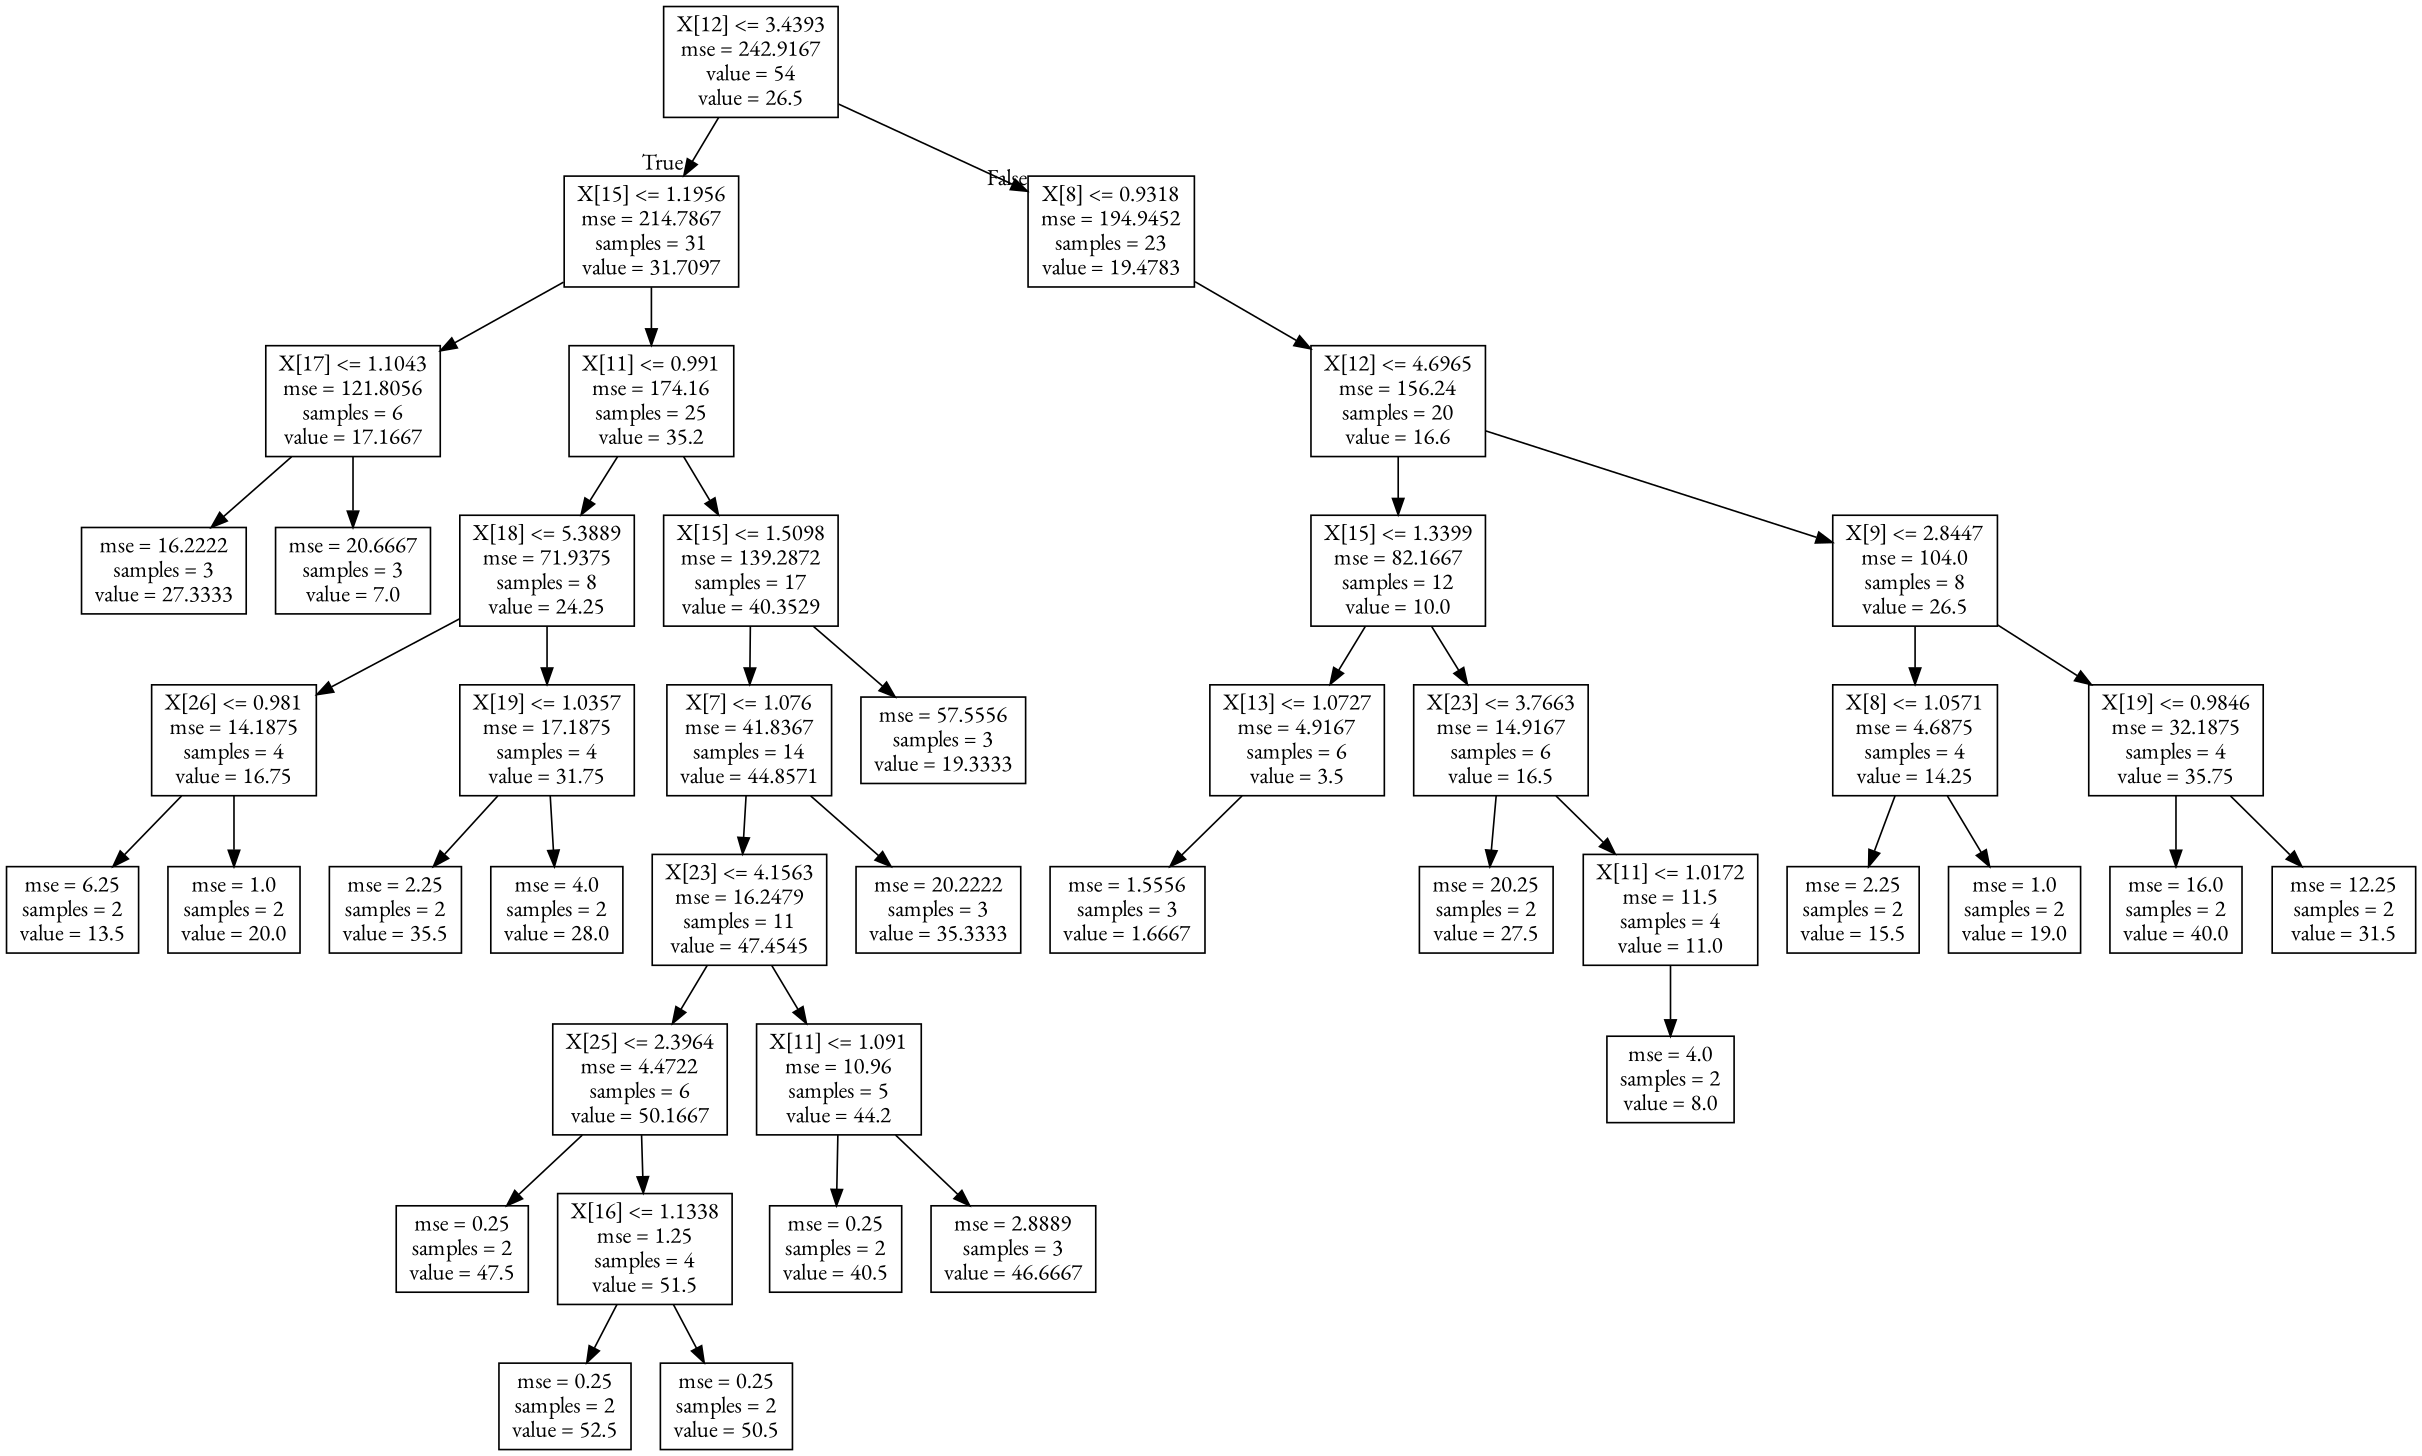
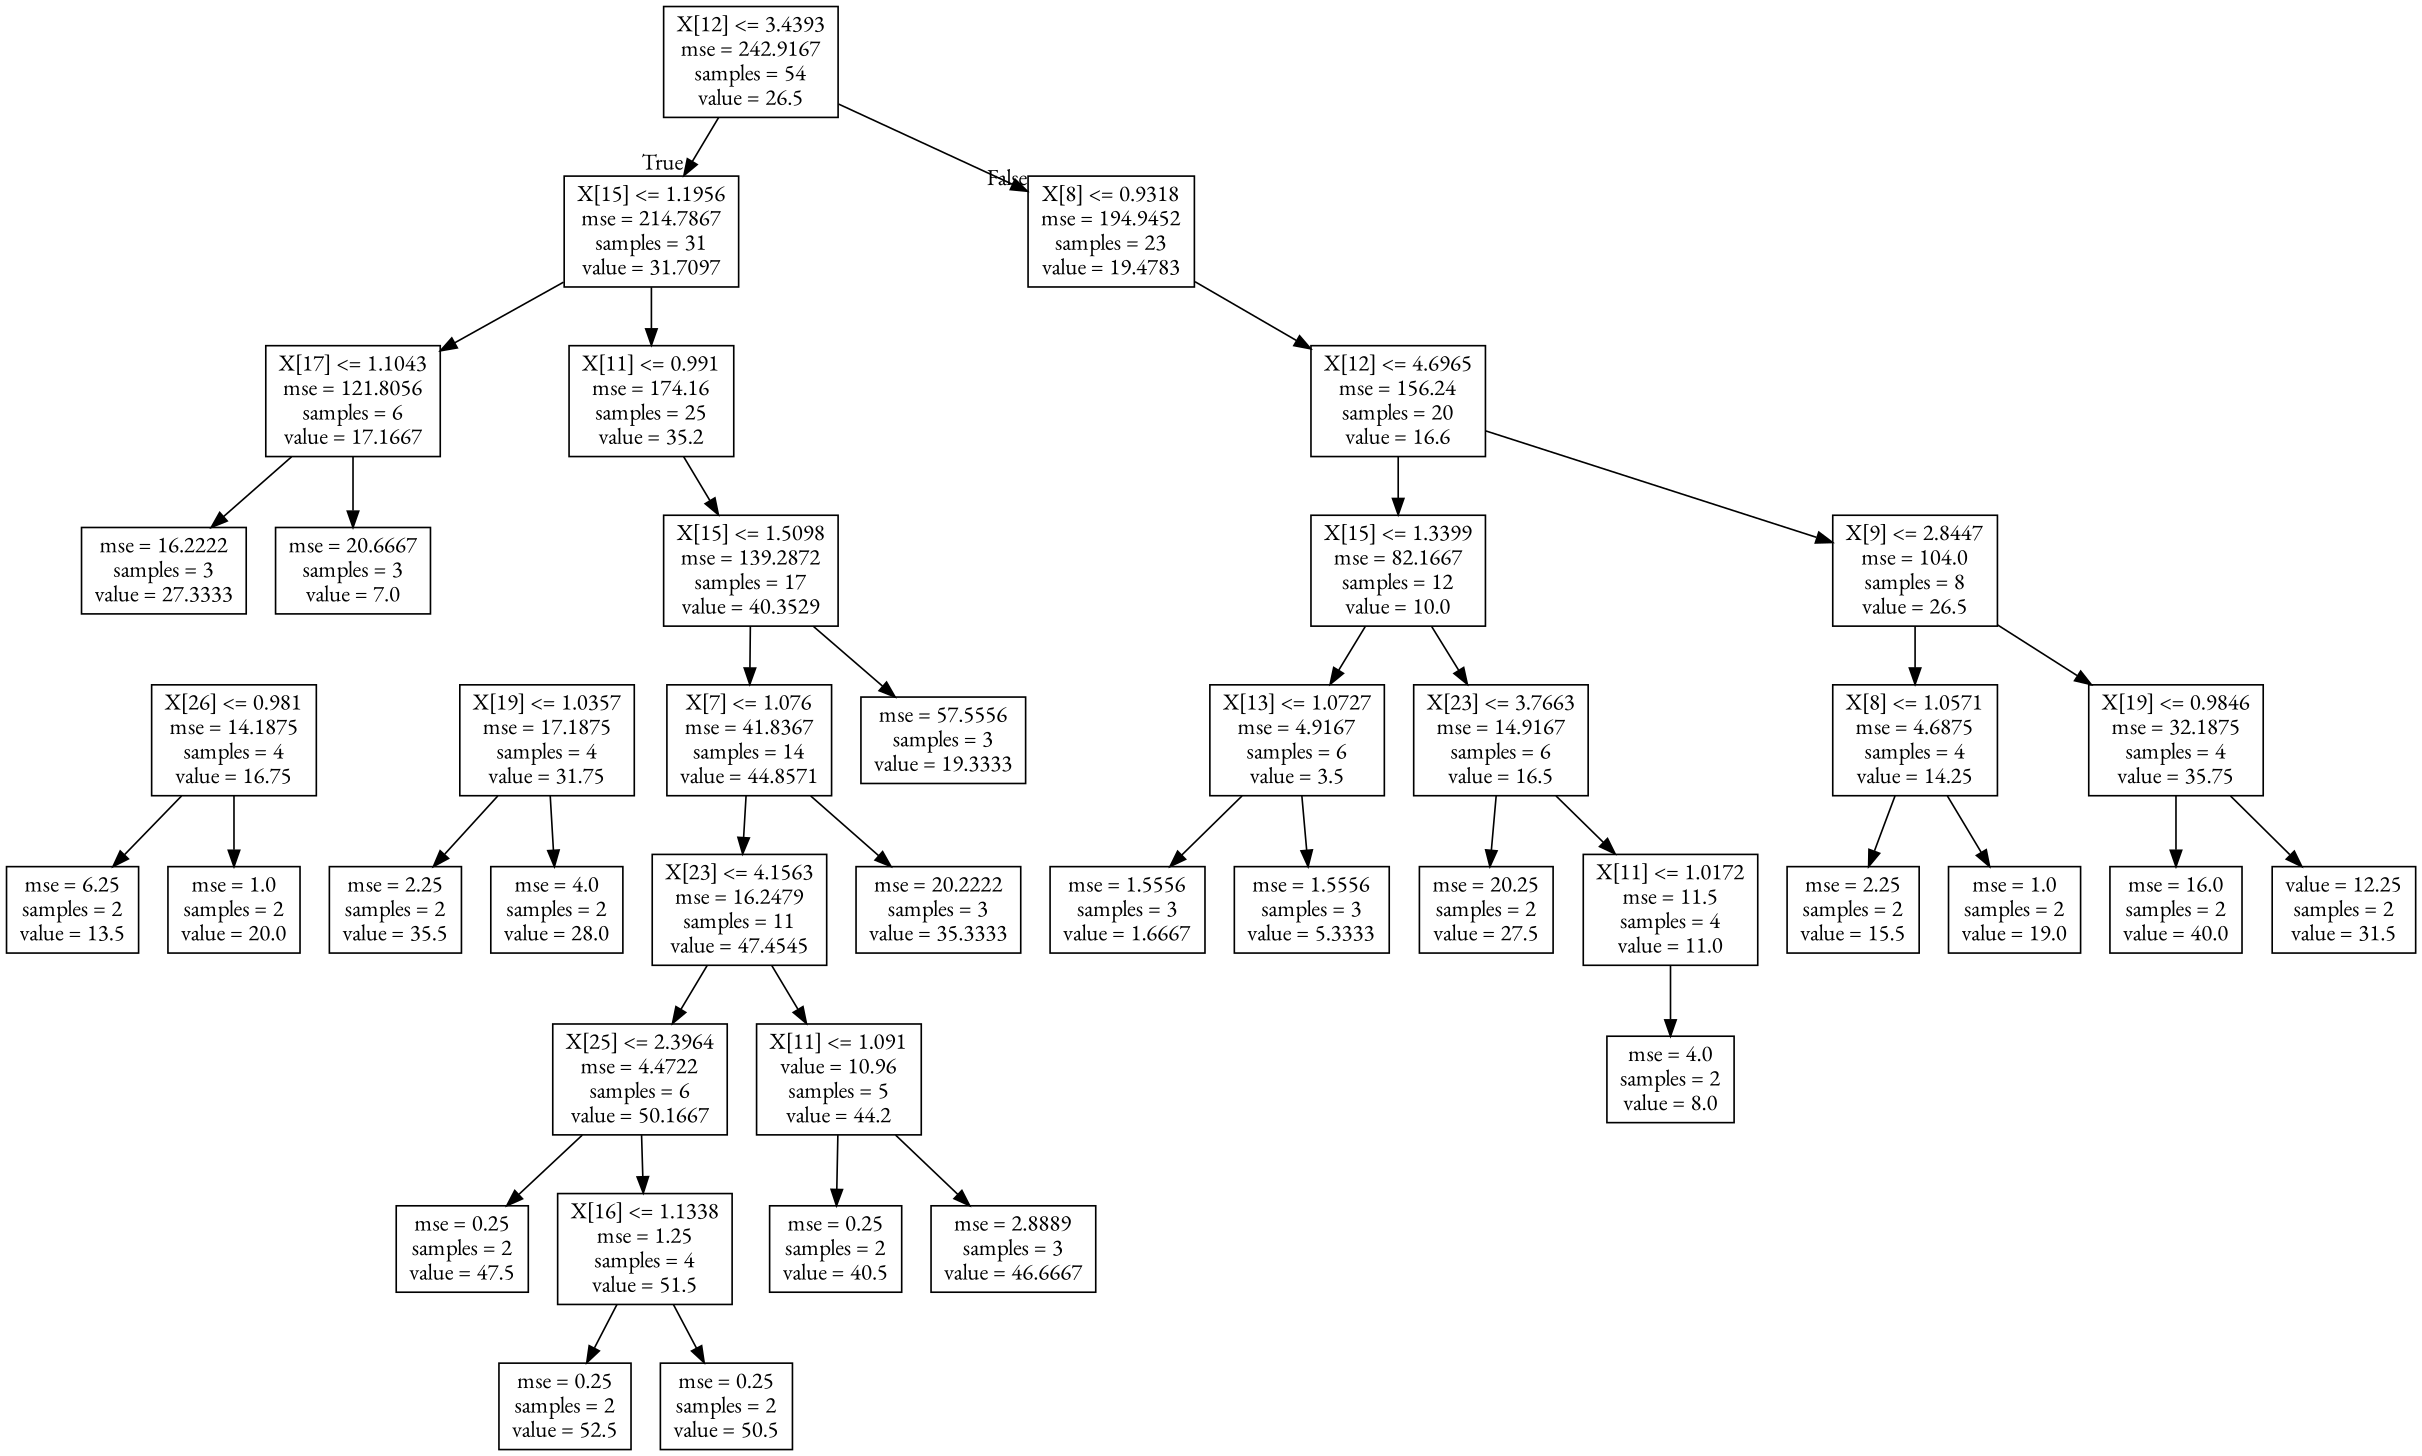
node "X[12] <= 3.4393 mse = 242.9167 value = 54 value = 26.5": label "X[12] <= 3.4393 mse = 242.9167 value = 54 value = 26.5" -> "X[12] <= 3.4393 mse = 242.9167 samples = 54 value = 26.5"
node "X[18] <= 5.3889 mse = 71.9375 samples = 8 value = 24.25": removed
node "mse = 1.5556 samples = 3 value = 5.3333": added
node "mse = 12.25 samples = 2 value = 31.5": label "mse = 12.25 samples = 2 value = 31.5" -> "value = 12.25 samples = 2 value = 31.5"
node "X[11] <= 1.091 mse = 10.96 samples = 5 value = 44.2": label "X[11] <= 1.091 mse = 10.96 samples = 5 value = 44.2" -> "X[11] <= 1.091 value = 10.96 samples = 5 value = 44.2"
